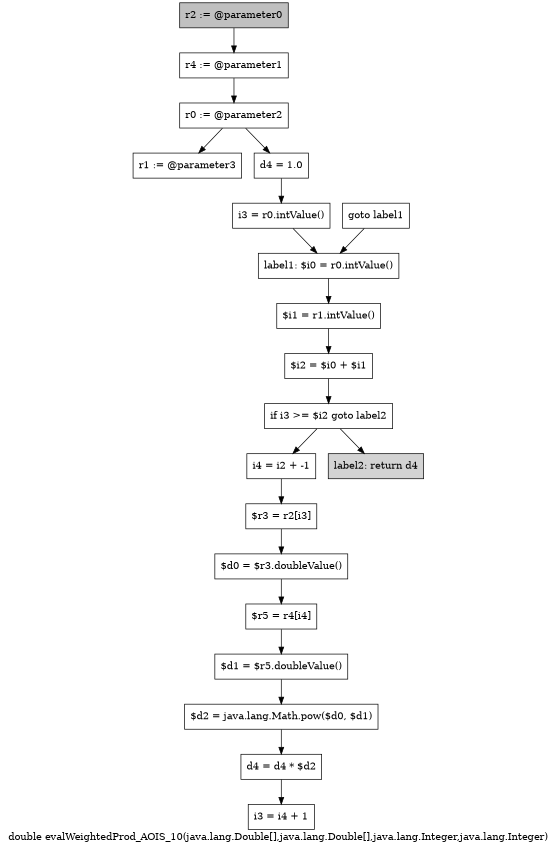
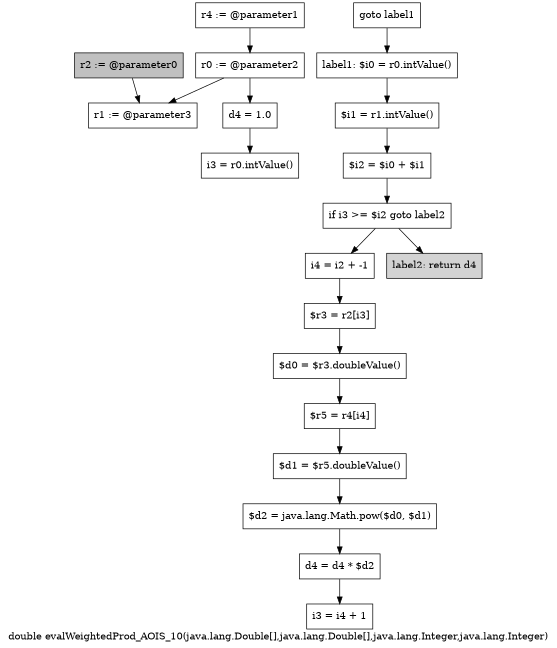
edge "r2 := @parameter0" -> "r4 := @parameter1": now "r2 := @parameter0" -> "r1 := @parameter3"
edge "i3 = r0.intValue()" -> "label1: $i0 = r0.intValue()": removed
